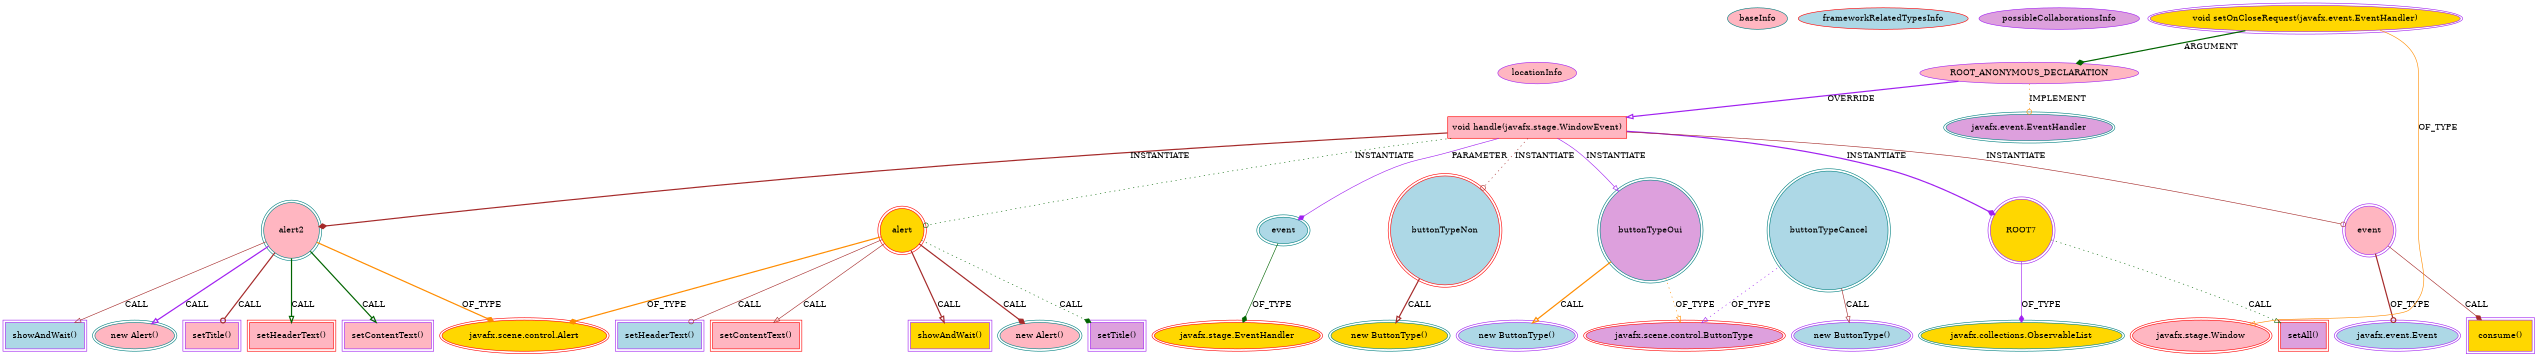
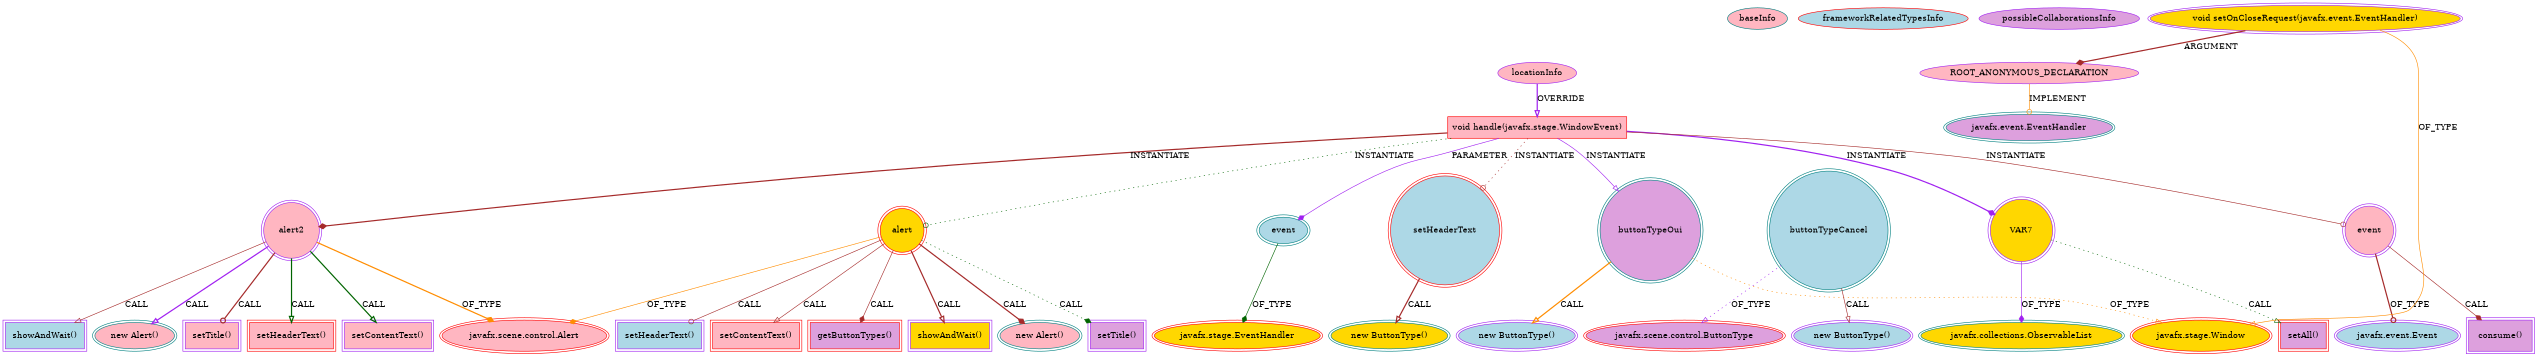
edge "void setOnCloseRequest(javafx.event.EventHandler)" -> "ROOT_ANONYMOUS_DECLARATION": color darkgreen -> brown
edge "ROOT_ANONYMOUS_DECLARATION" -> "javafx.event.EventHandler": style dotted -> solid
edge "ROOT_ANONYMOUS_DECLARATION" -> "void handle(javafx.stage.WindowEvent)": now "locationInfo" -> "void handle(javafx.stage.WindowEvent)"
node "alert2": color teal -> purple
node "buttonTypeNon": label "buttonTypeNon" -> "setHeaderText"
node "ROOT7": label "ROOT7" -> "VAR7"
edge "alert" -> "javafx.scene.control.Alert": style bold -> solid
edge "buttonTypeOui" -> "javafx.scene.control.ButtonType": now "buttonTypeOui" -> "javafx.stage.Window"
node "javafx.scene.control.Alert": fillcolor gold -> lightpink
node "getButtonTypes()": added
node "javafx.stage.Window": fillcolor lightpink -> gold
node "consume()": fillcolor gold -> plum
